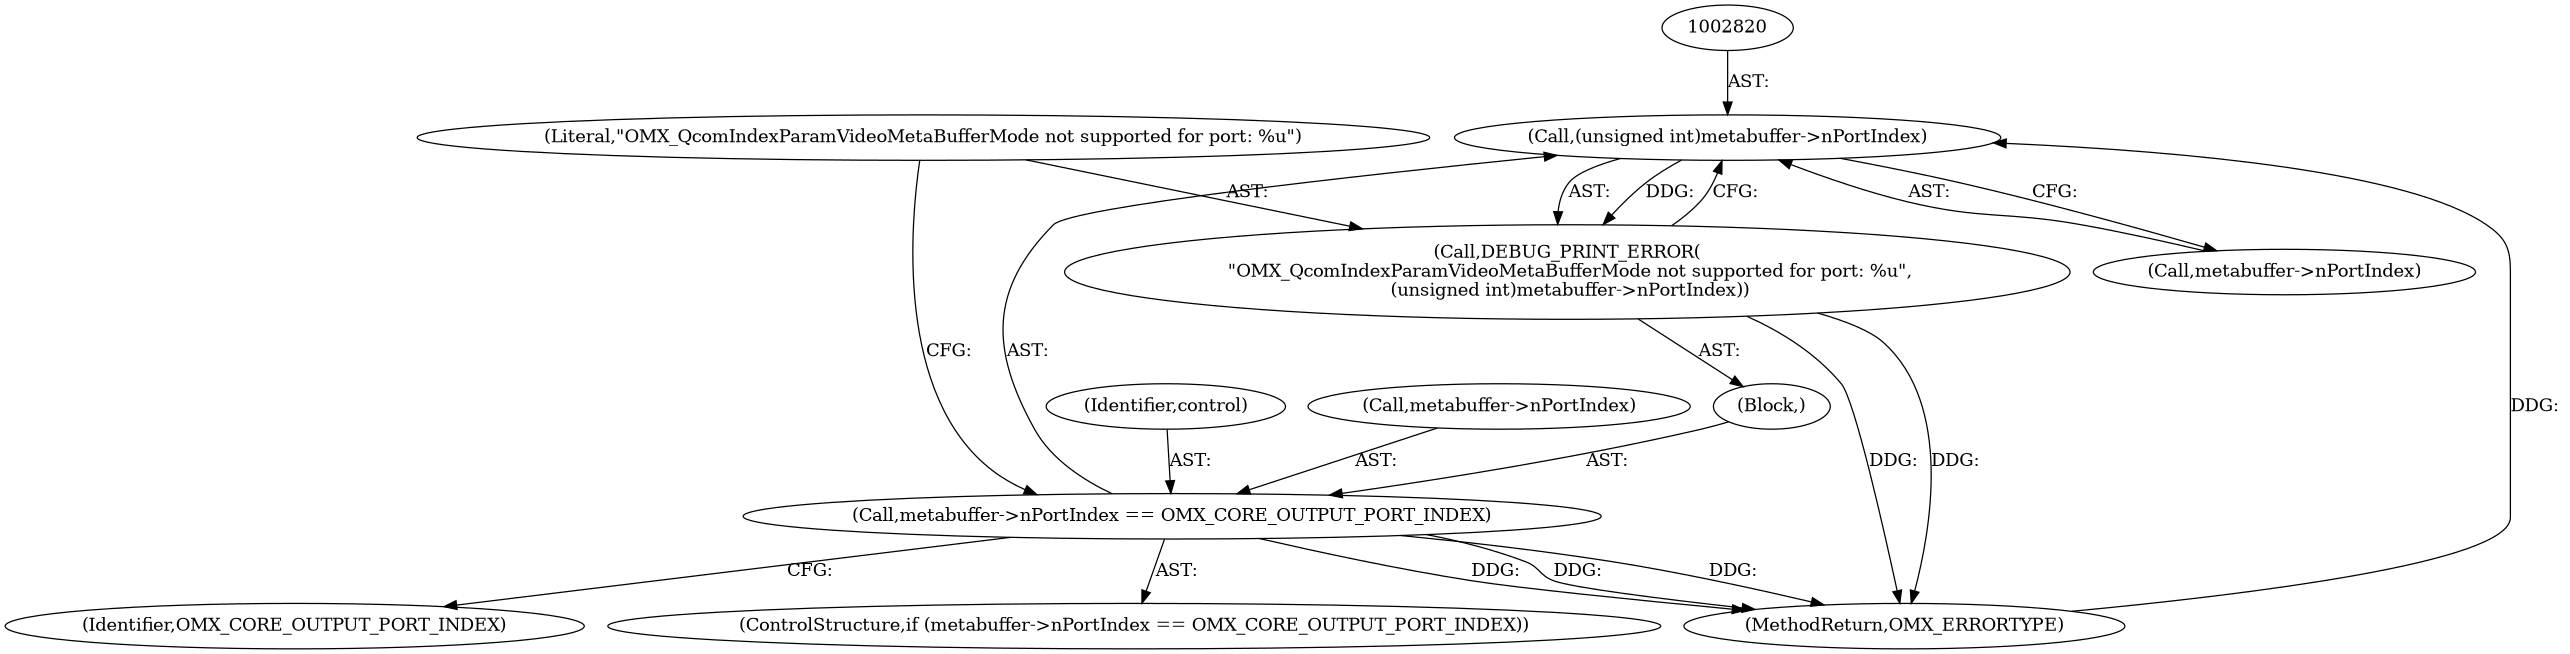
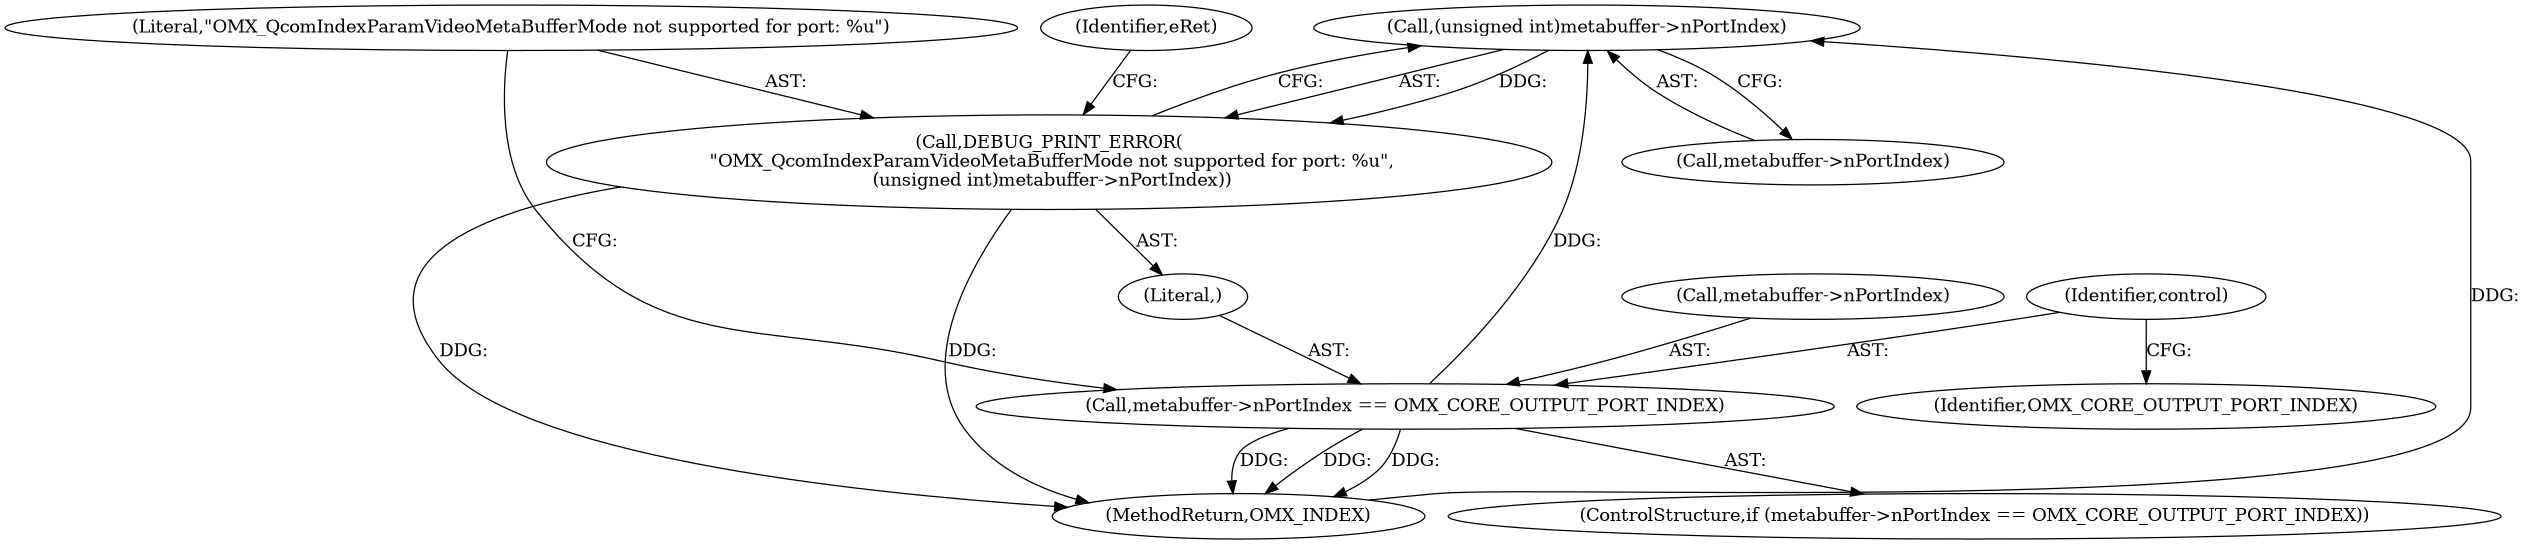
node "(Identifier,eRet)": added
node "1002820": removed
edge "(Call,metabuffer->nPortIndex == OMX_CORE_OUTPUT_PORT_INDEX)" -> "(Call,(unsigned int)metabuffer->nPortIndex)": label "AST: " -> "DDG: "
node "(Block,)": label "(Block,)" -> "(Literal,)"
edge "(Call,metabuffer->nPortIndex == OMX_CORE_OUTPUT_PORT_INDEX)" -> "(Identifier,OMX_CORE_OUTPUT_PORT_INDEX)": now "(Identifier,control)" -> "(Identifier,OMX_CORE_OUTPUT_PORT_INDEX)"
node "(MethodReturn,OMX_ERRORTYPE)": label "(MethodReturn,OMX_ERRORTYPE)" -> "(MethodReturn,OMX_INDEX)"
